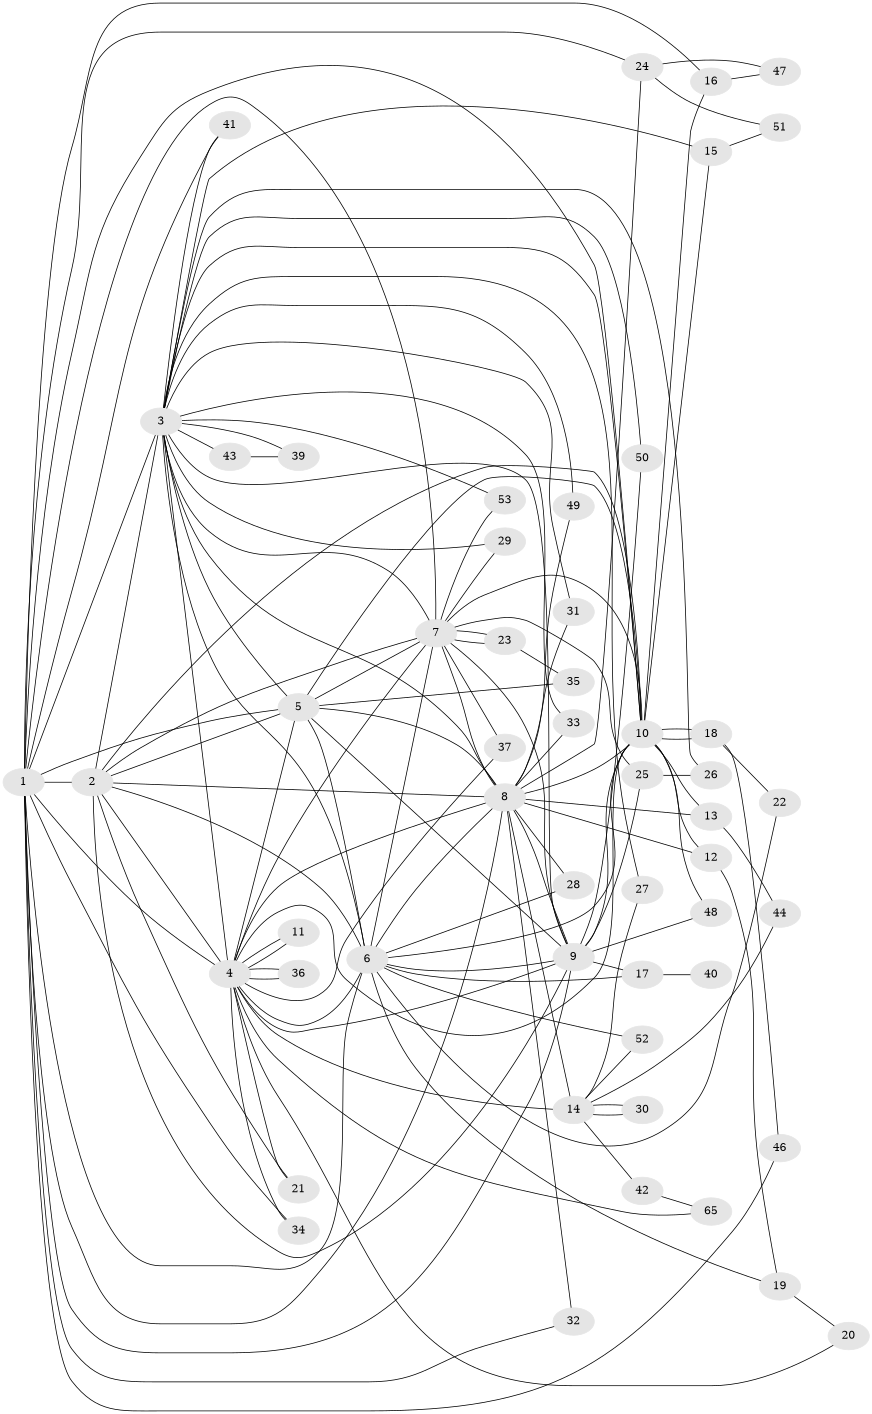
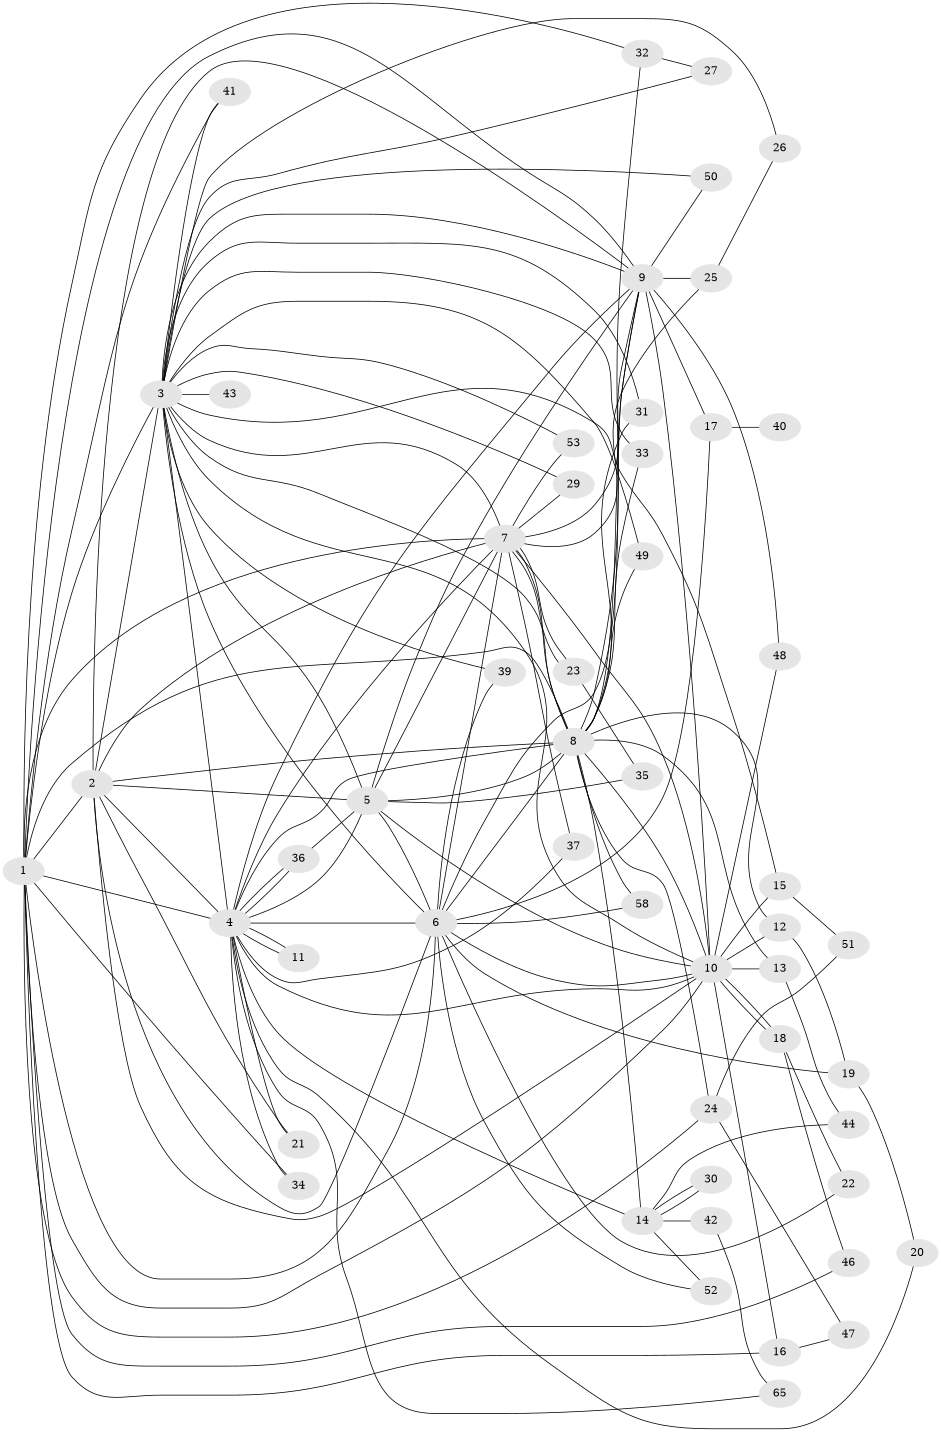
edge "43" -- "39": now "6" -- "39"
edge "5" -- "1": now "5" -- "36"
node "28": label "28" -> "58"
edge "27" -- "14": now "27" -- "32"
